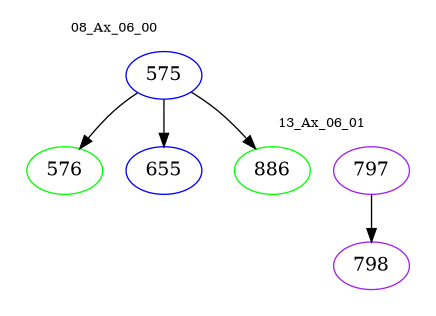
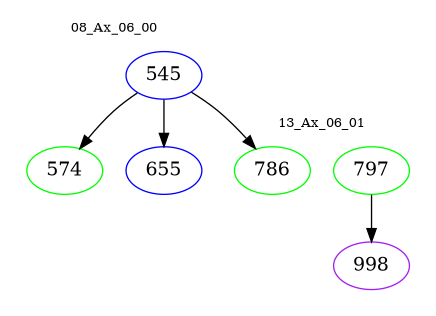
node "575": label "575" -> "545"
node "576": label "576" -> "574"
node "886": label "886" -> "786"
node "797": color purple -> green
node "798": label "798" -> "998"
